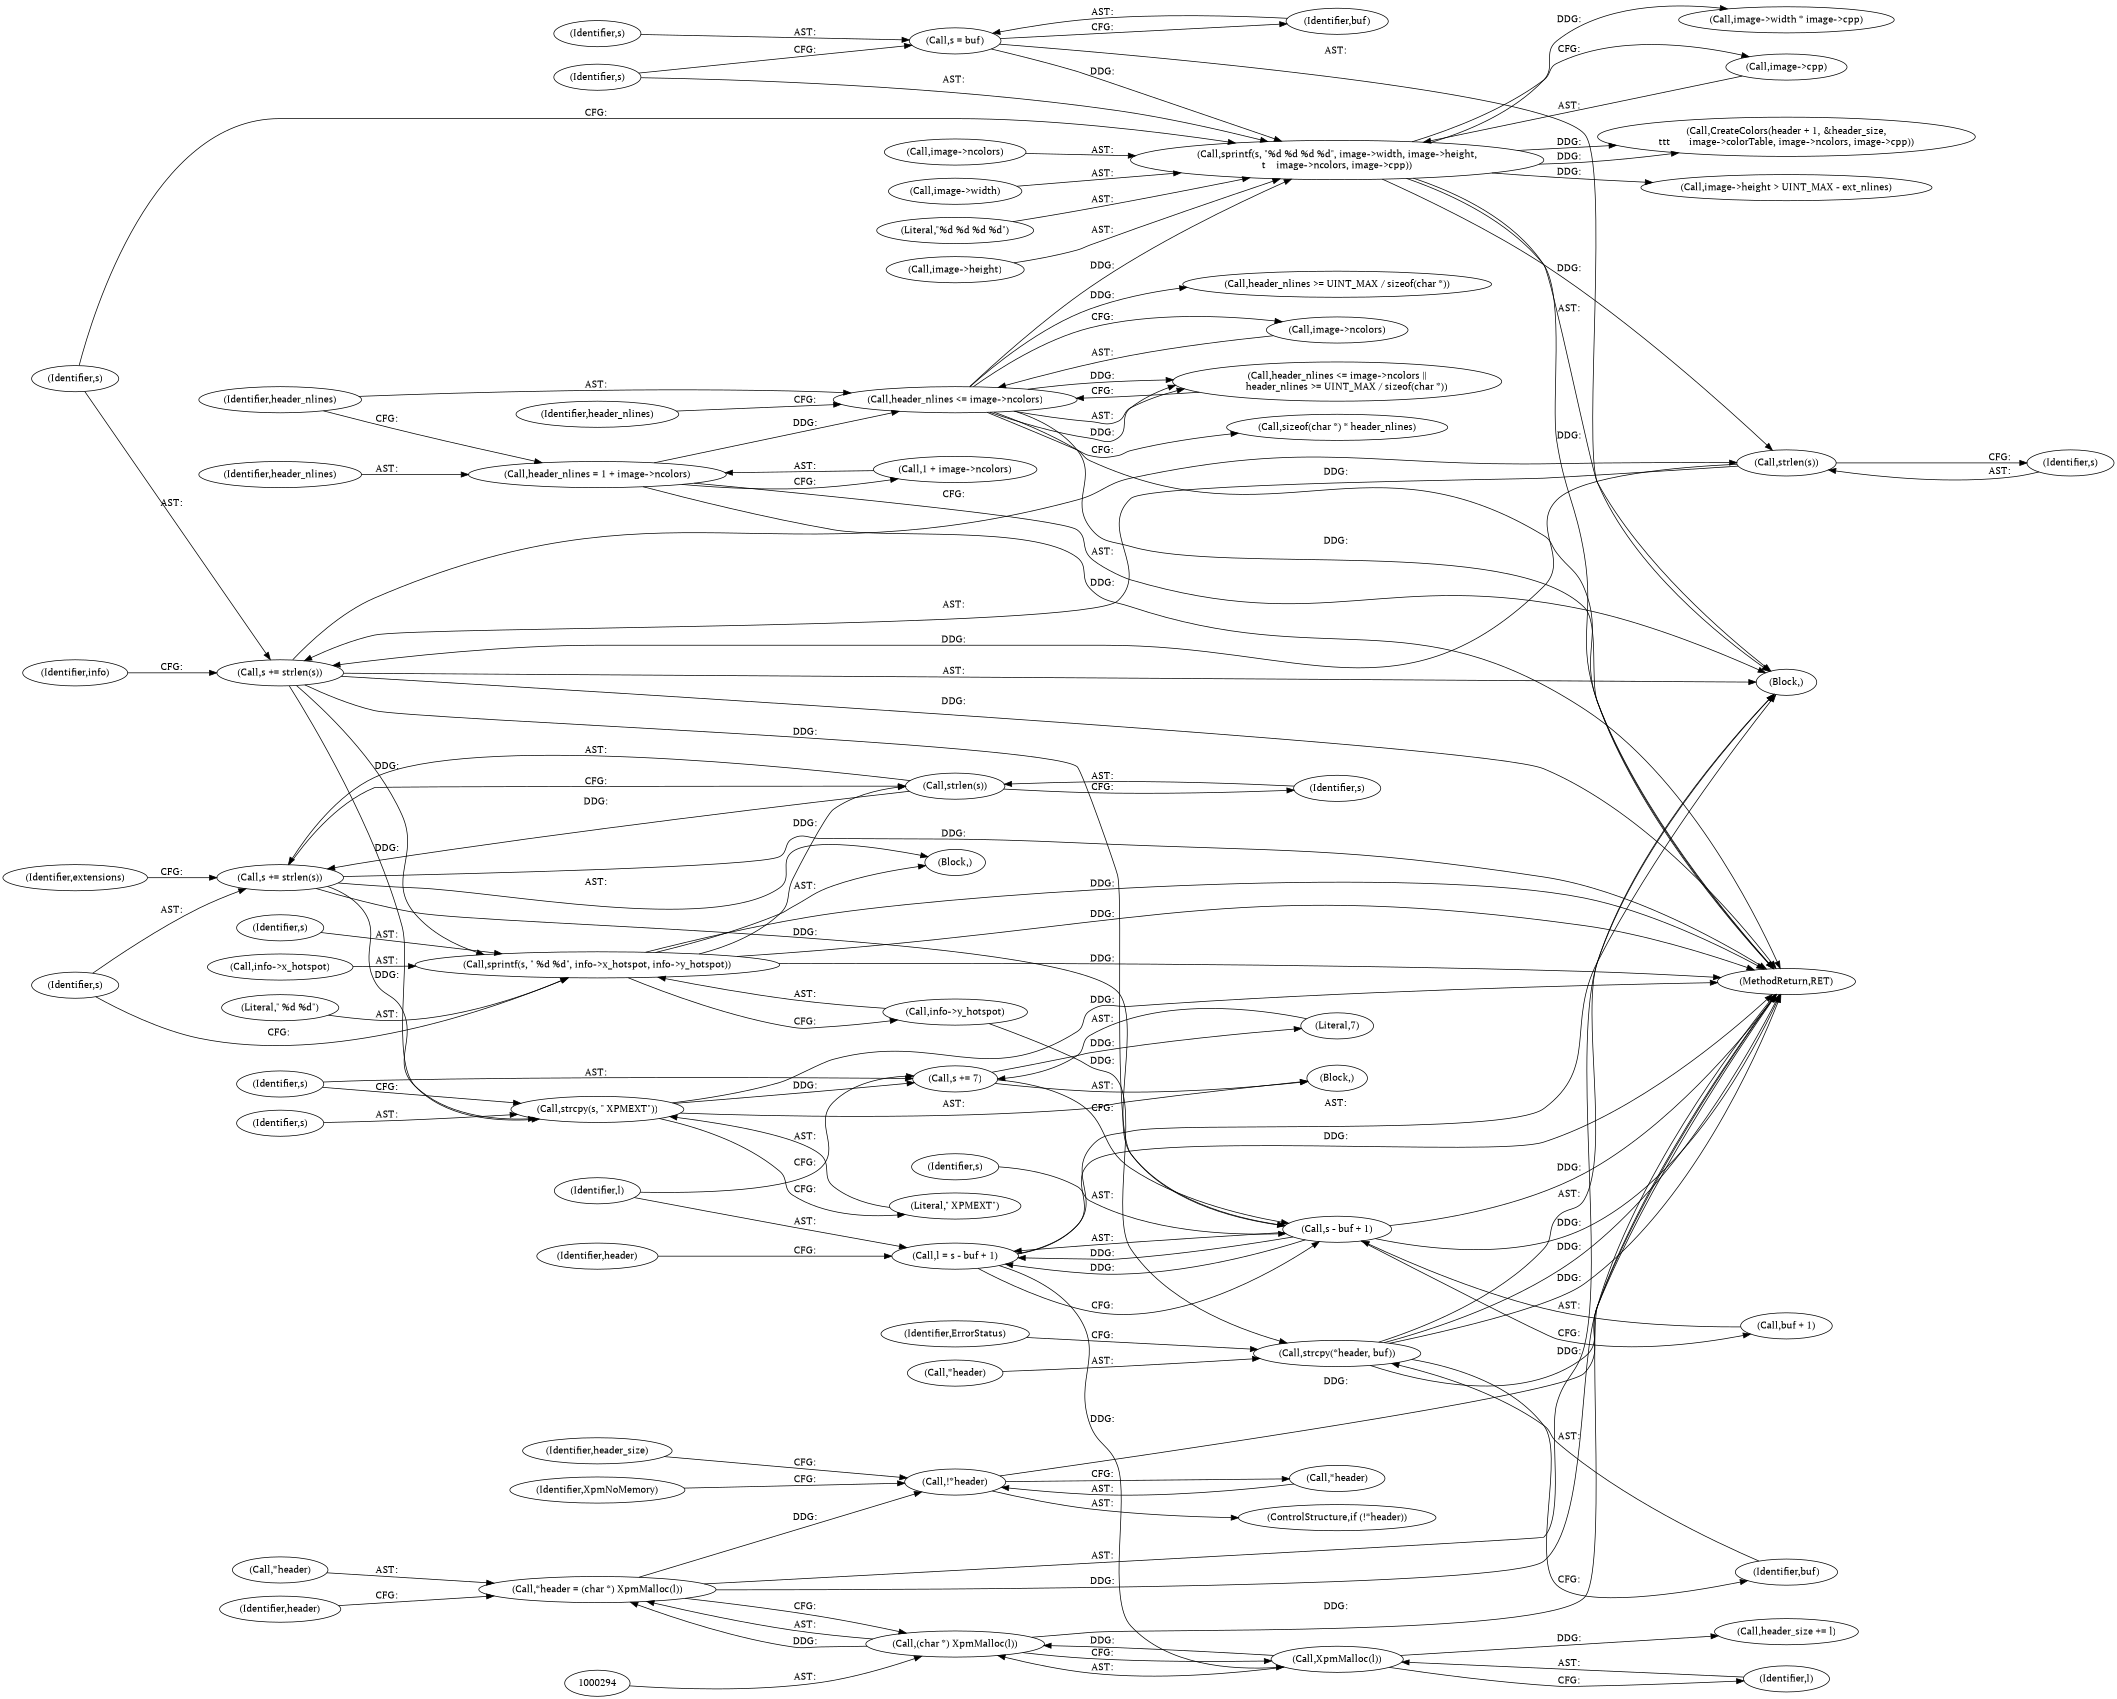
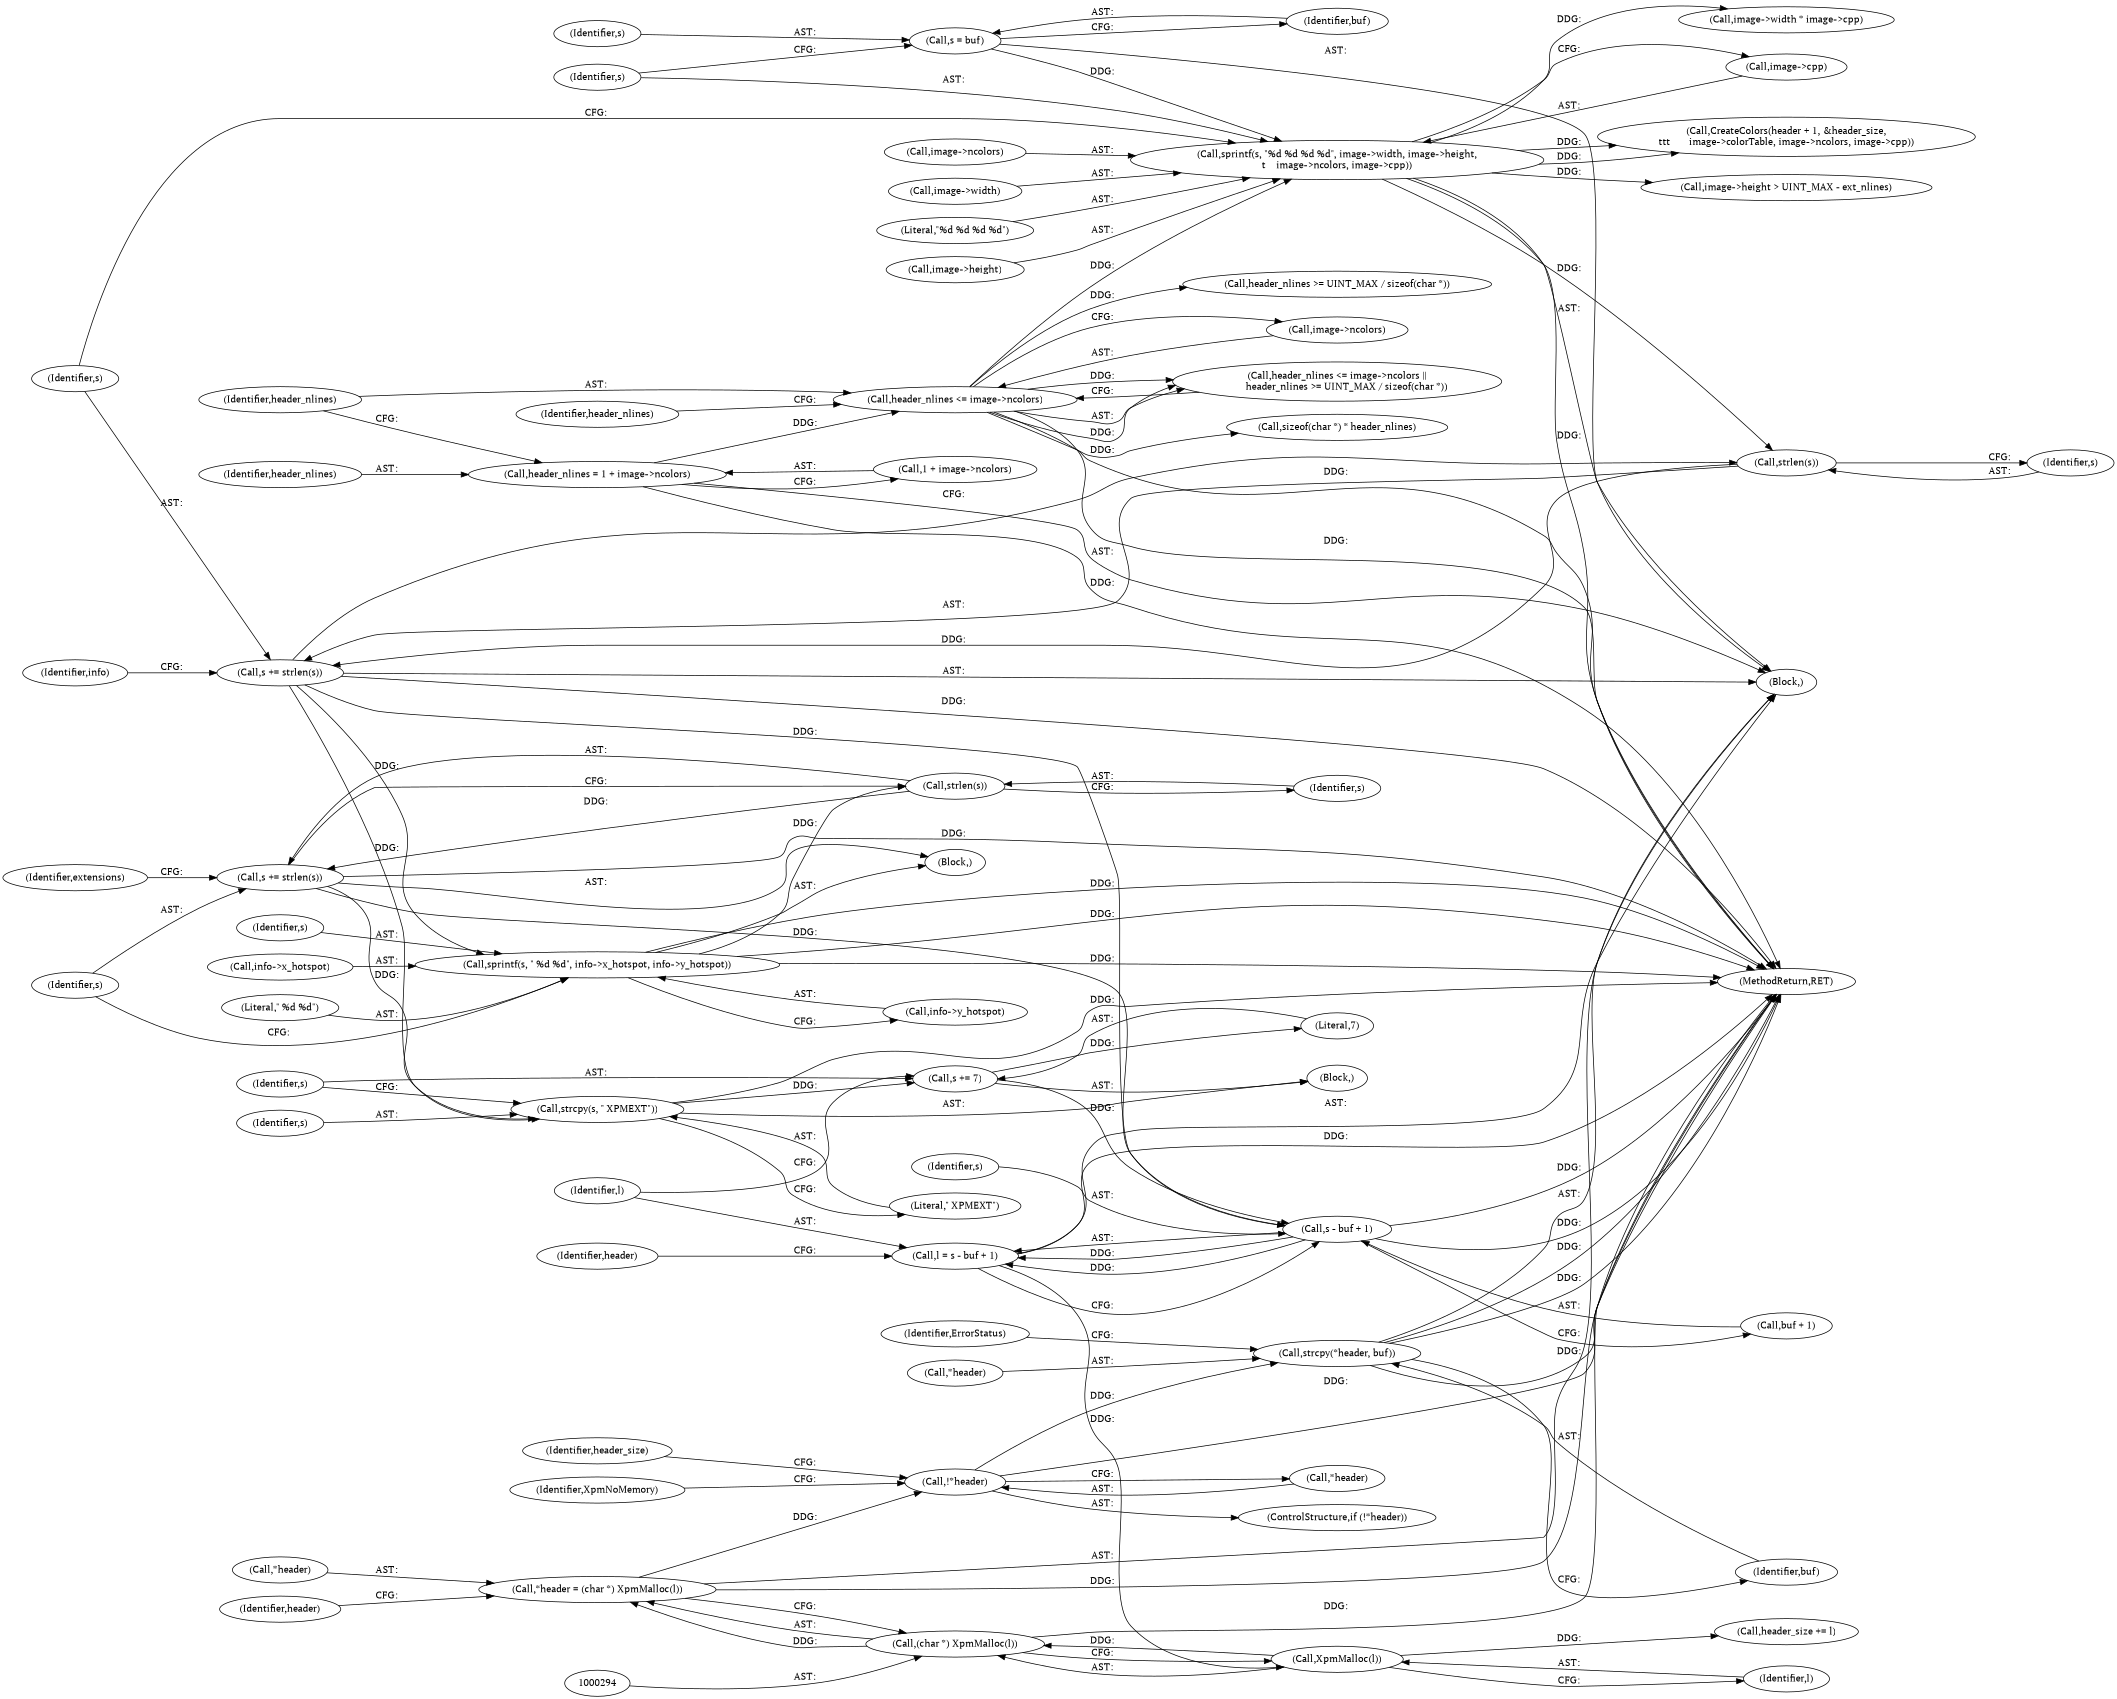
edge "(Call,header_nlines <= image->ncolors)" -> "(Call,sizeof(char *) * header_nlines)": label "CFG: " -> "DDG: "
edge "(Call,s += 7)" -> "(Call,s - buf + 1)": label "CFG: " -> "DDG: "
edge "(Call,info->y_hotspot)" -> "(Call,strcpy(*header, buf))": now "(Call,!*header)" -> "(Call,strcpy(*header, buf))"
